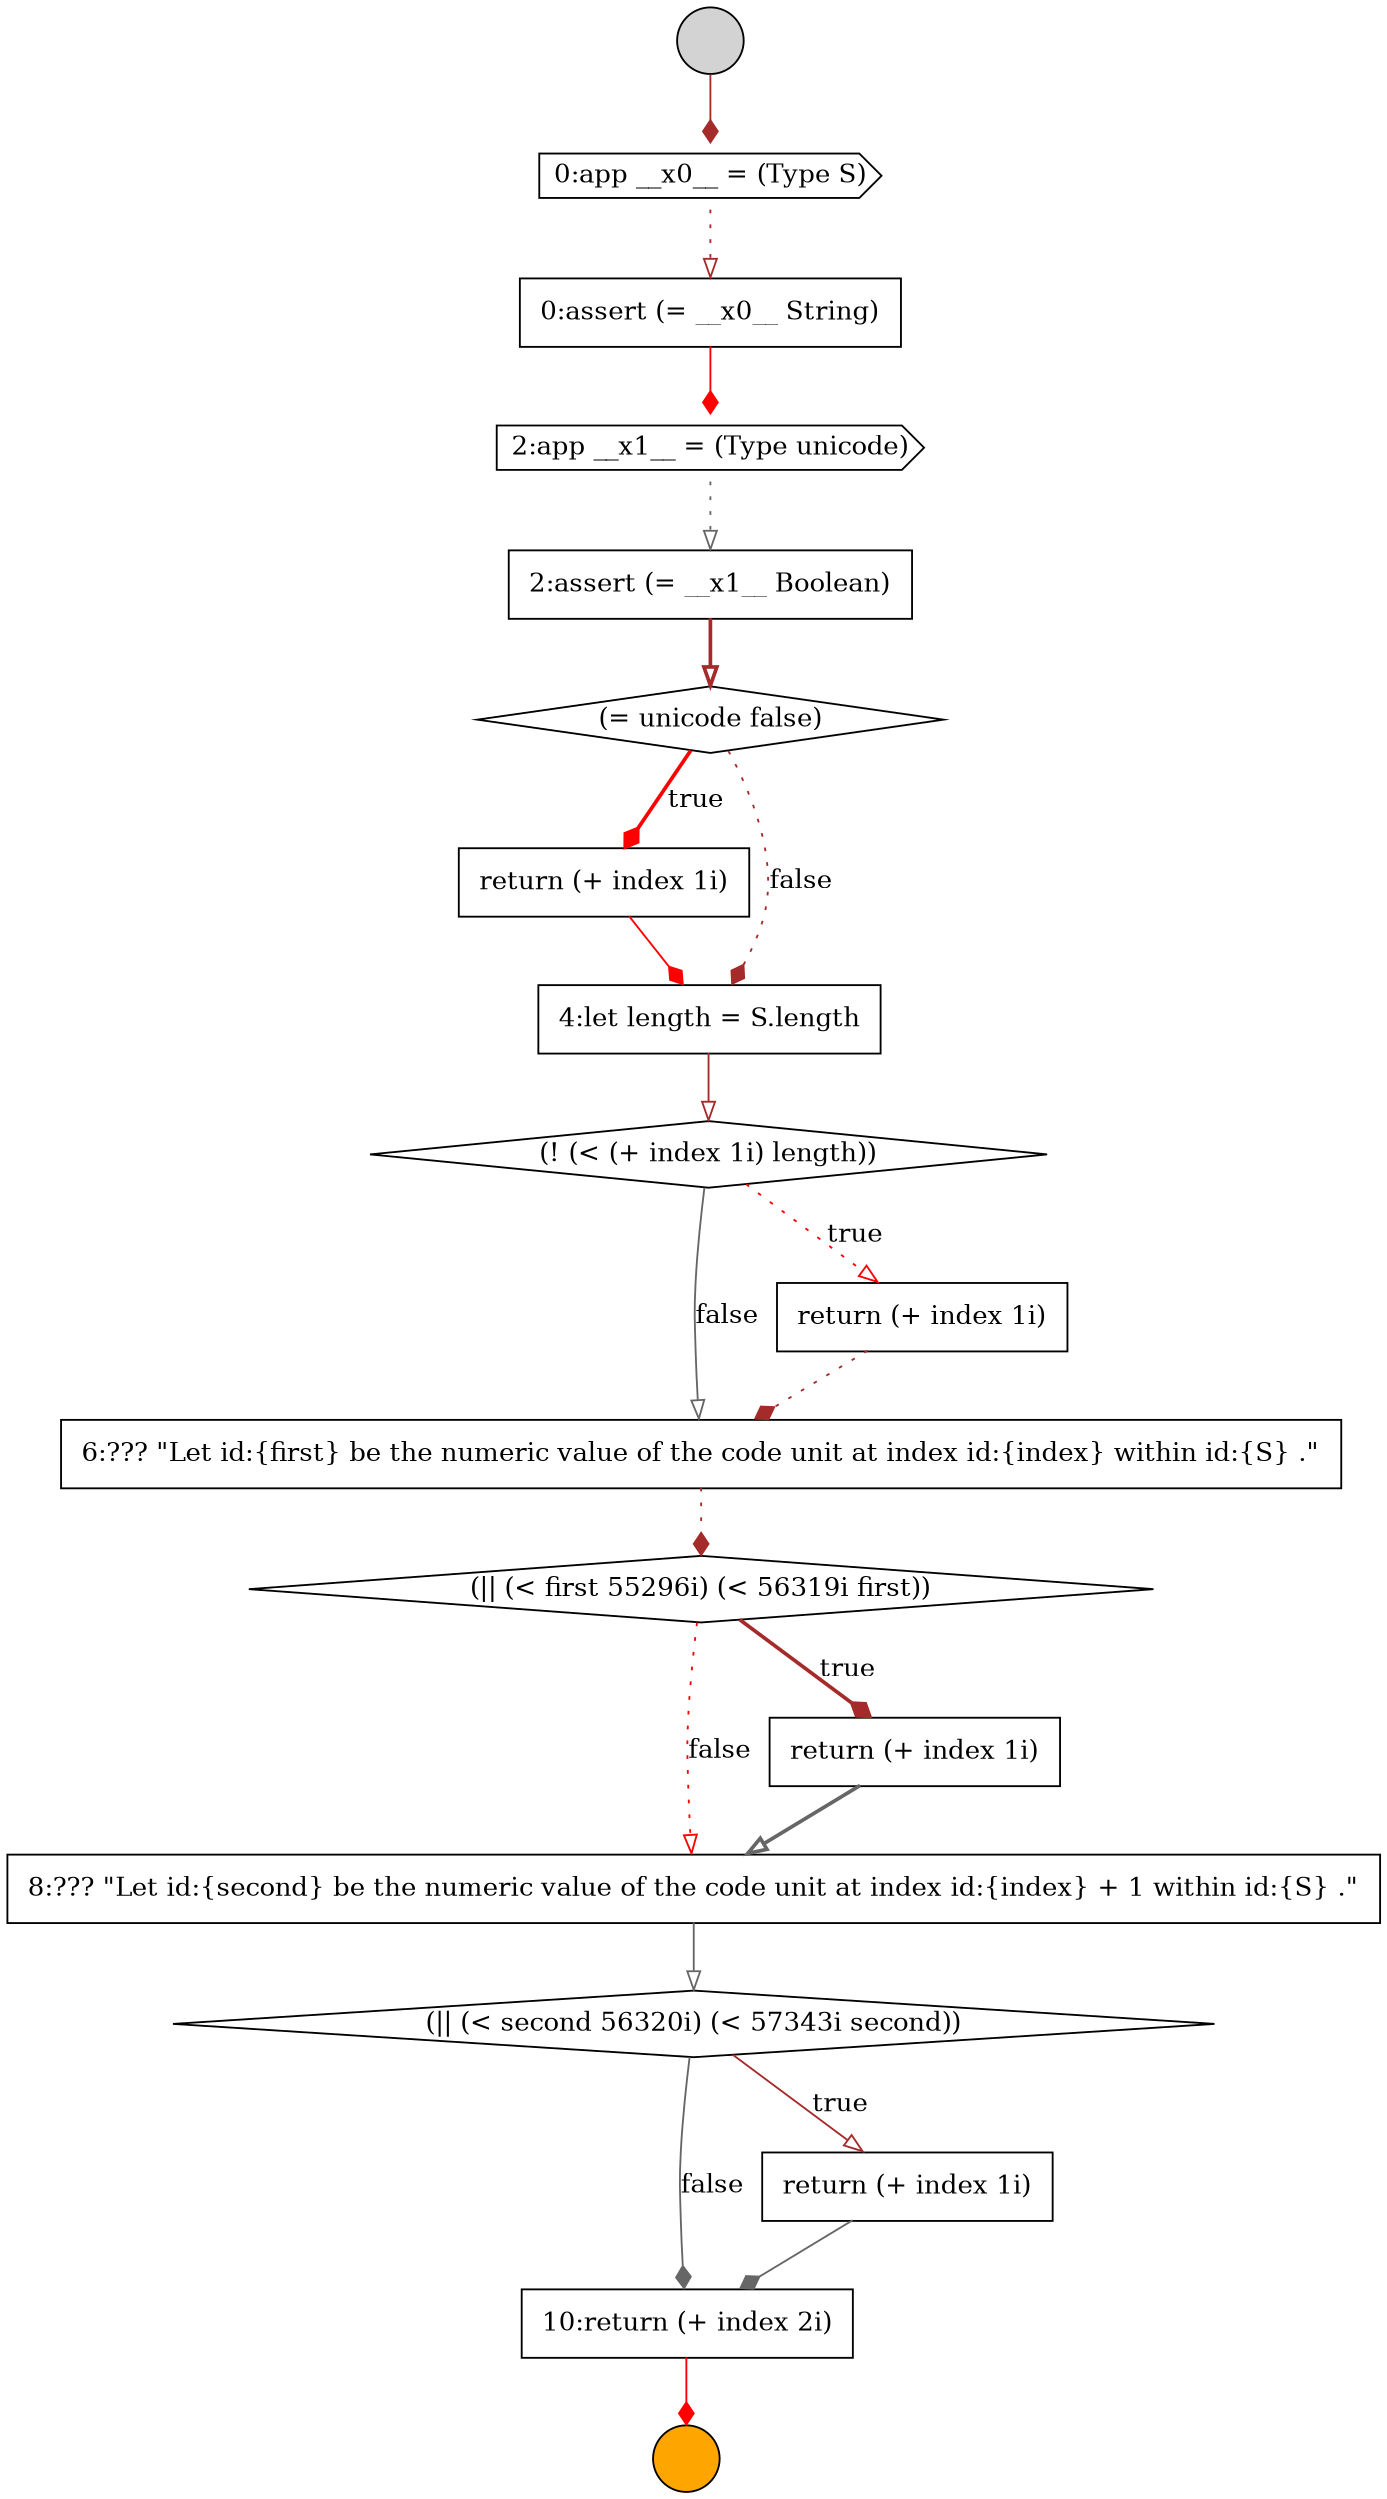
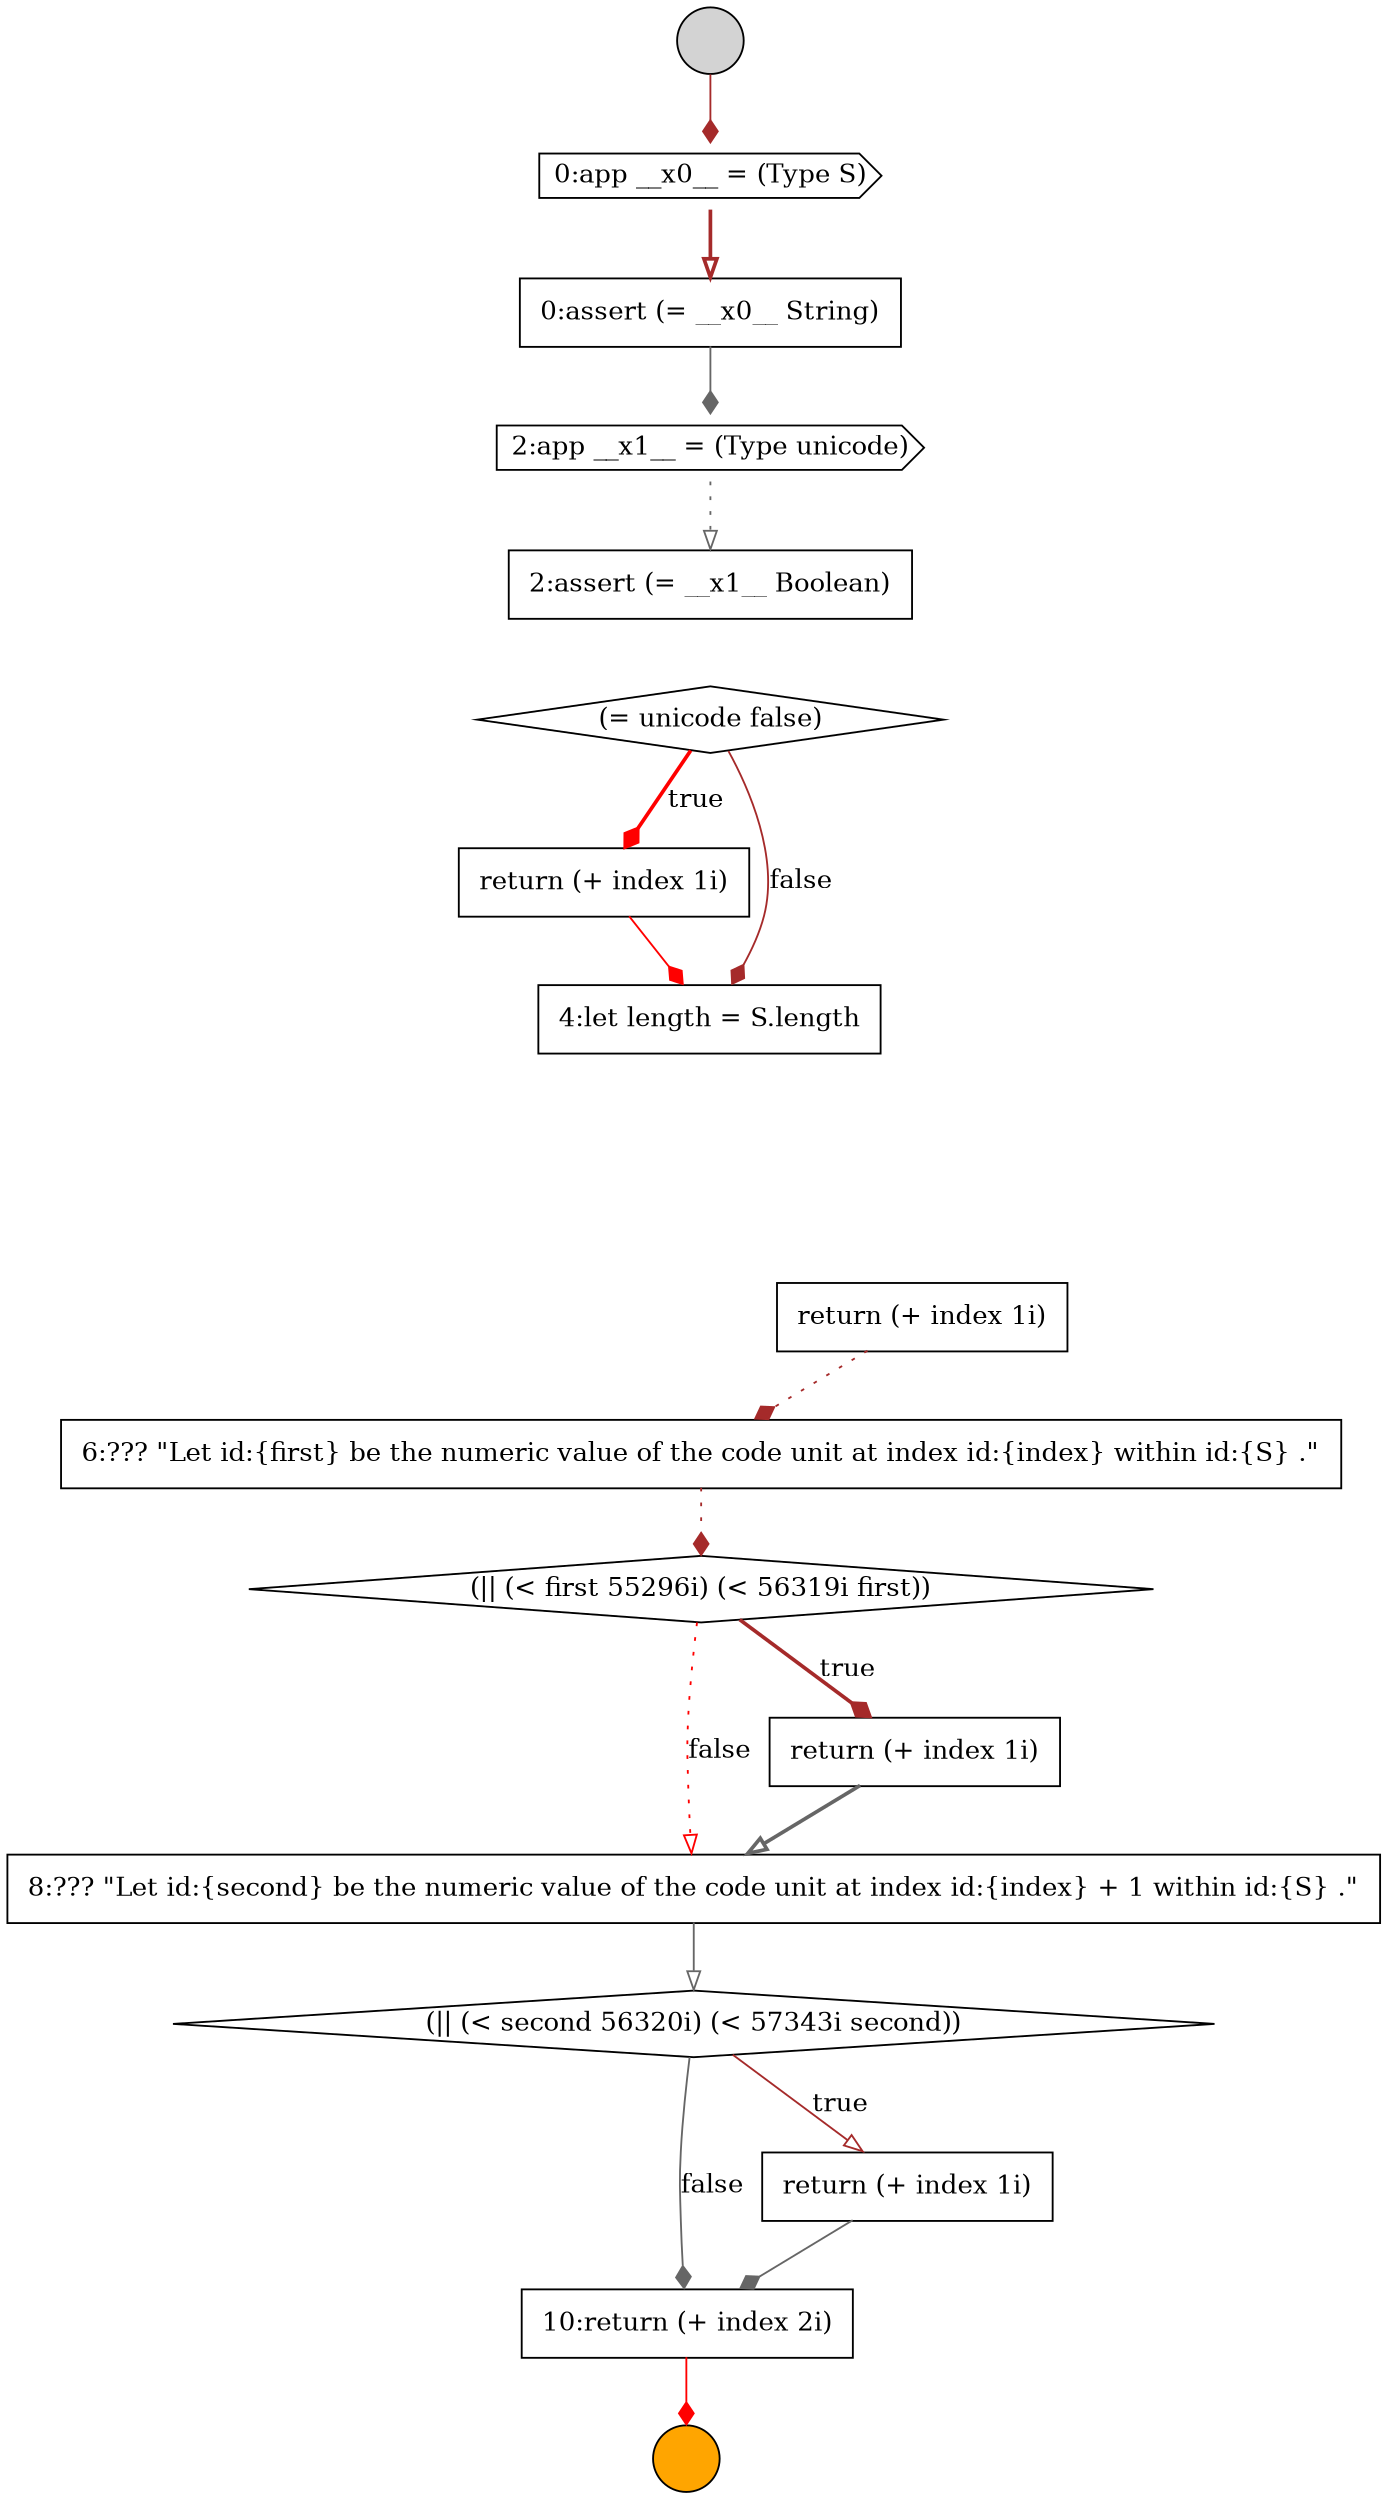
edge "0:app __x0__ = (Type S)" -> "0:assert (= __x0__ String)": style dotted -> bold
edge "0:assert (= __x0__ String)" -> "2:app __x1__ = (Type unicode)": color red -> gray40
edge "2:assert (= __x1__ Boolean)" -> "(= unicode false)": removed
edge "(= unicode false)" -> "4:let length = S.length": style dotted -> solid
node "(! (< (+ index 1i) length))": removed
